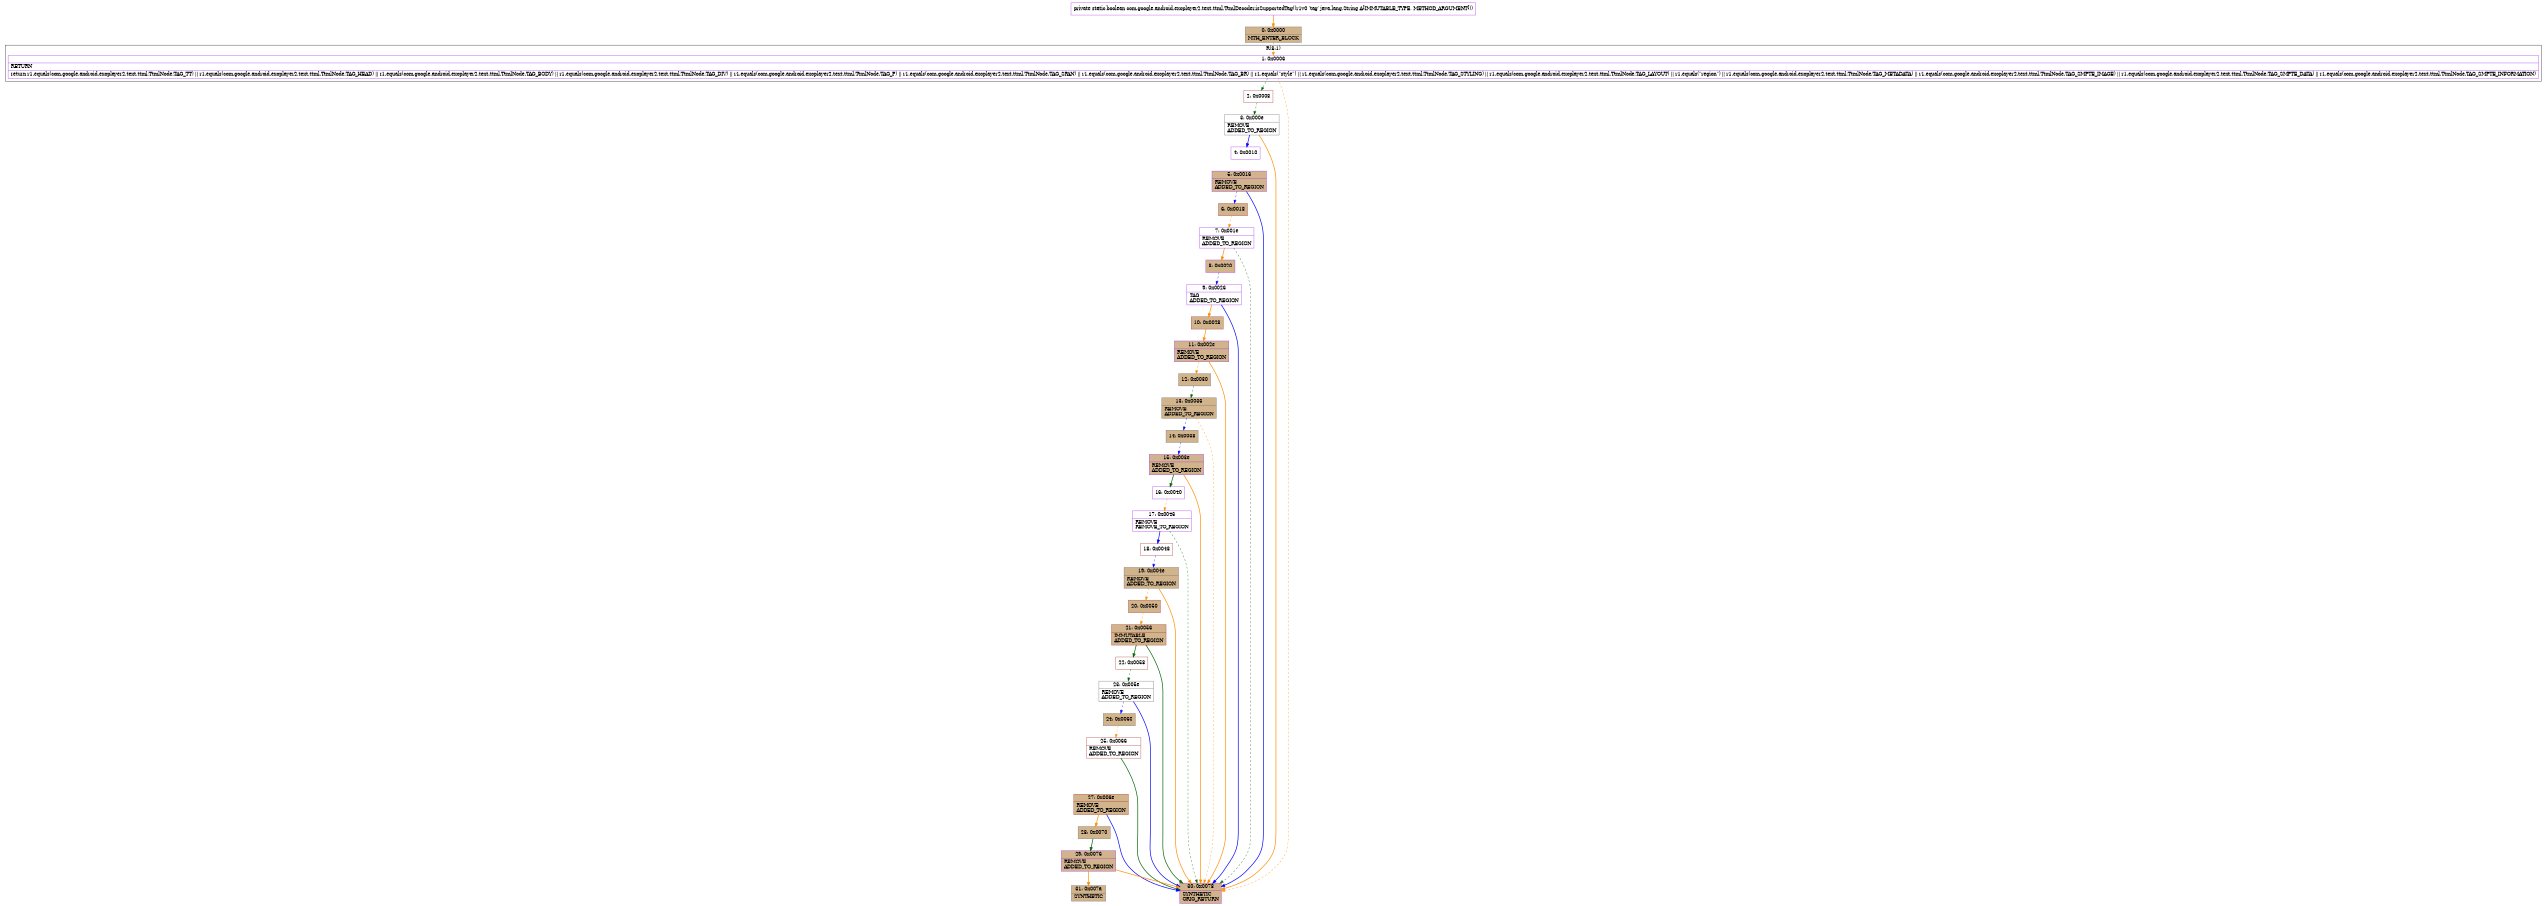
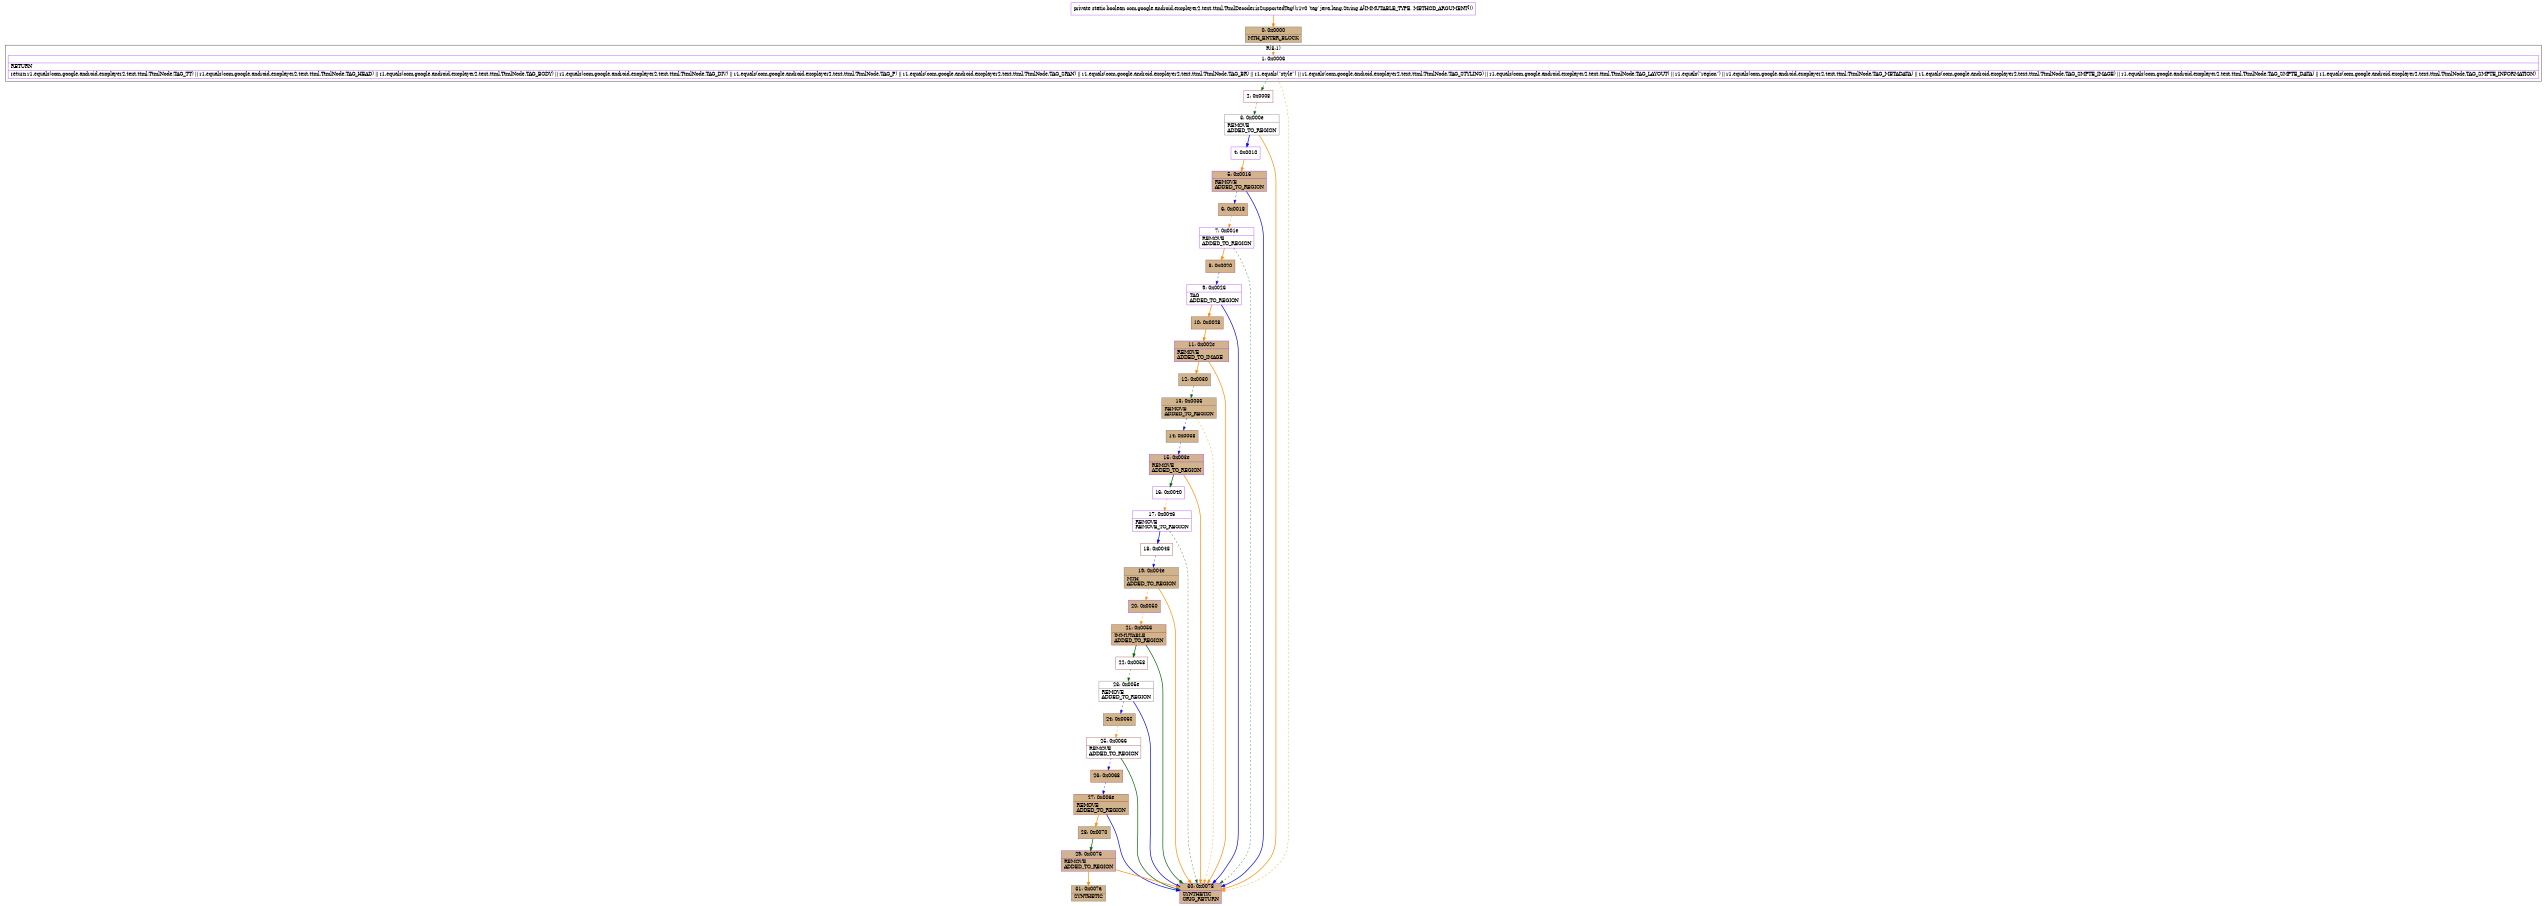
edge "4: 0x0010" -> "5: 0x0016": added
node "8: 0x0020": color purple -> brown
node "11: 0x002e": text "ADDED_TO_REGION" -> "ADDED_TO_IMAGE"
edge "11: 0x002e" -> "12: 0x0030": style dashed -> bold
node "19: 0x004e": text "REMOVE" -> "MTH"
node "20: 0x0050": color brown -> purple
node "26: 0x0068": added
